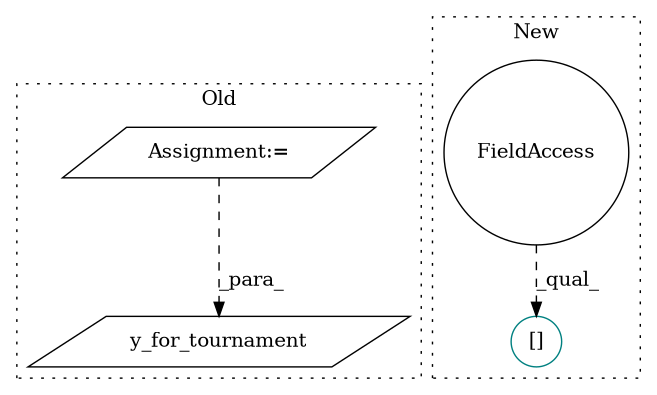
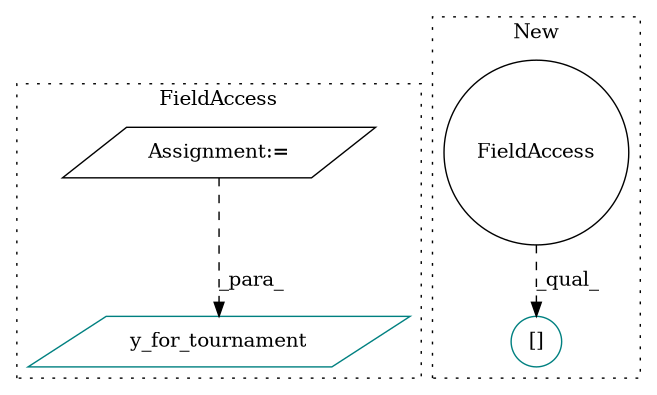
cluster "Old": label "Old" -> "FieldAccess"
node "y_for_tournament": color black -> teal
